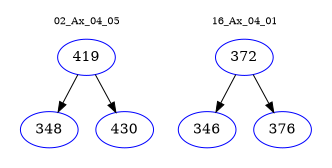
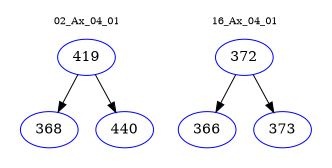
cluster "02_Ax_04_05": label "02_Ax_04_05" -> "02_Ax_04_01"
node "348": label "348" -> "368"
node "430": label "430" -> "440"
node "346": label "346" -> "366"
node "376": label "376" -> "373"
